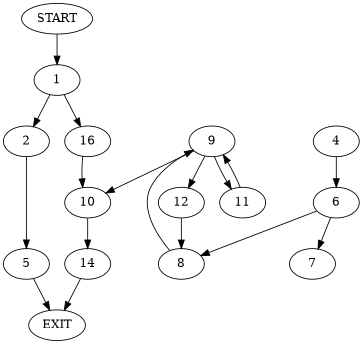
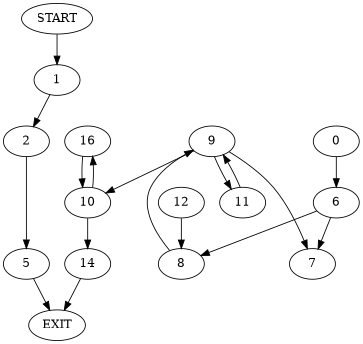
edge "1" -> "16": now "10" -> "16"
node "4": label "4" -> "0"
edge "9" -> "12": now "9" -> "7"
